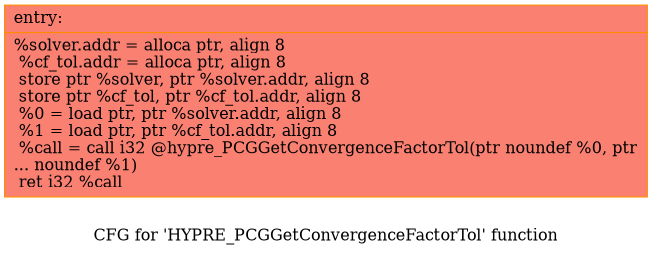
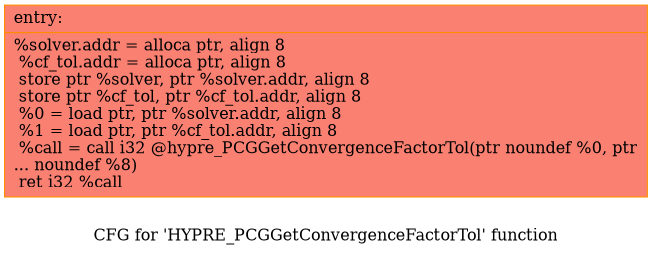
node "entry:": text "... noundef %1)" -> "... noundef %8)"
